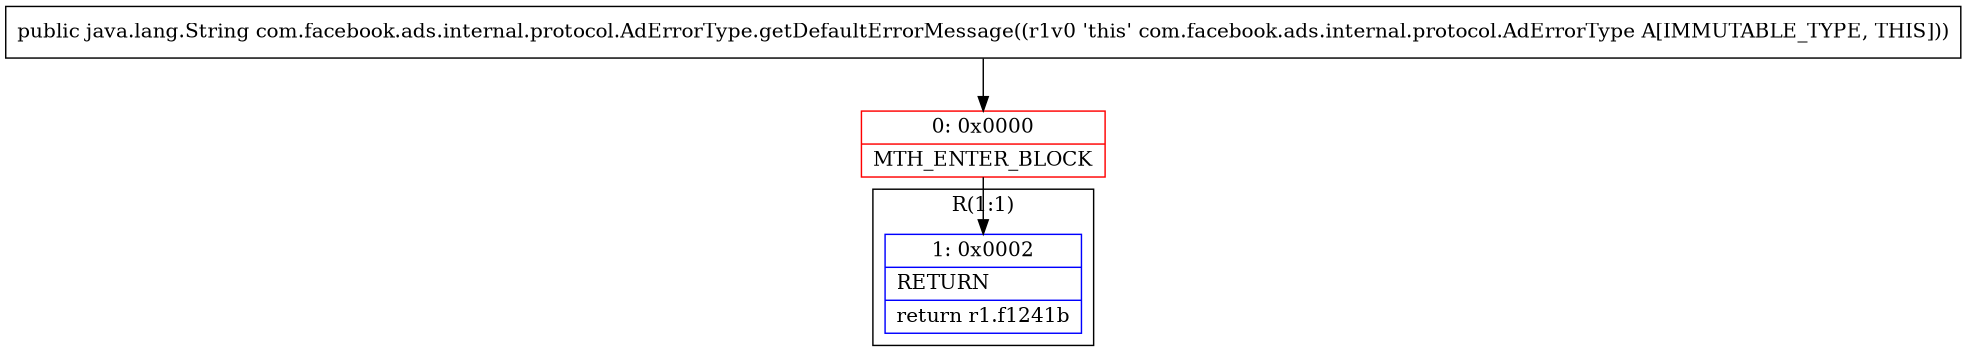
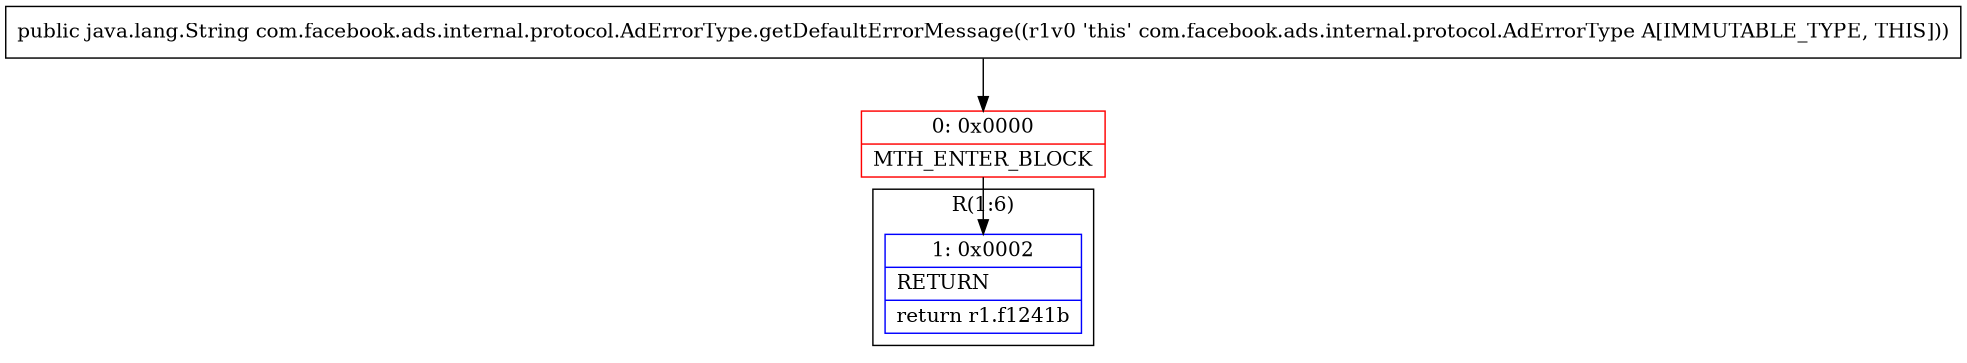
cluster "R(1:1)": label "R(1:1)" -> "R(1:6)"
